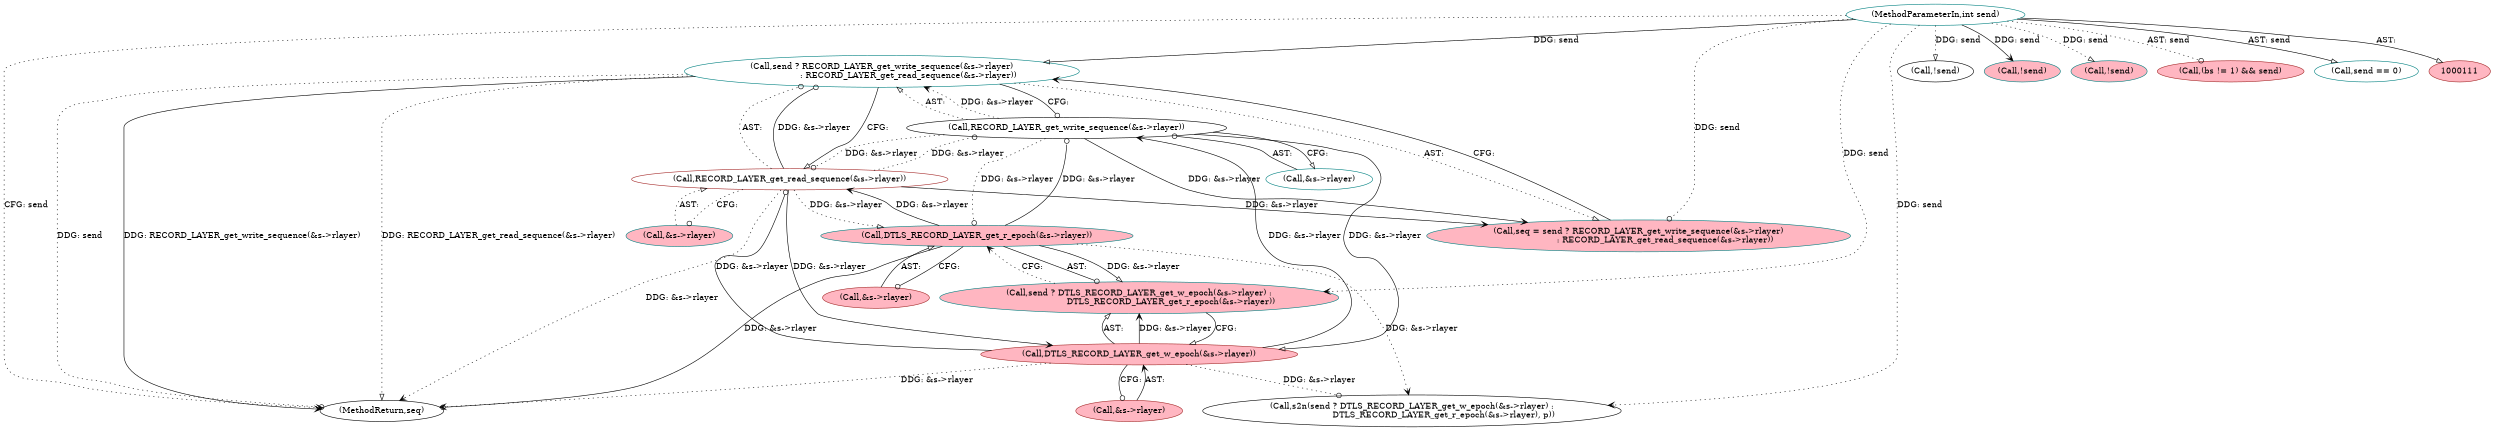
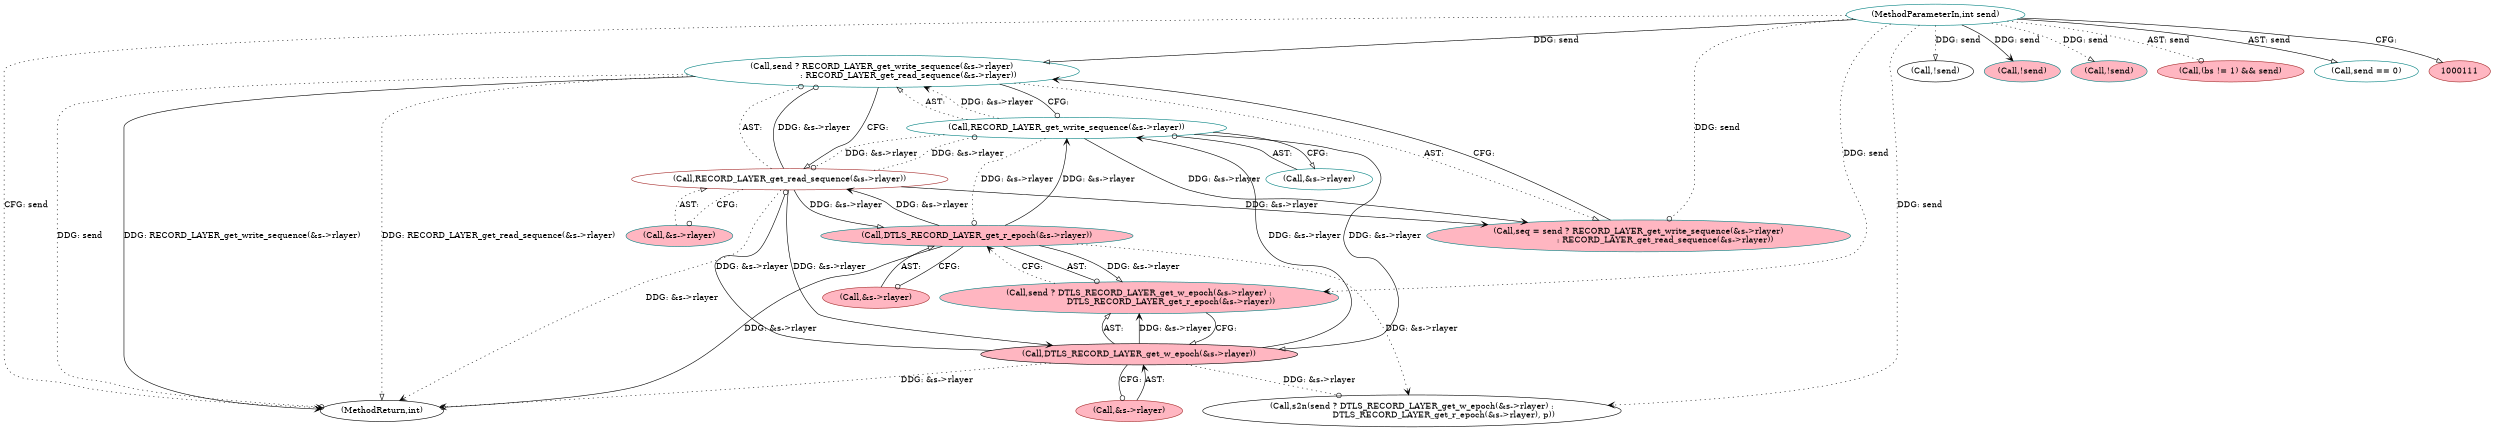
edge "(MethodParameterIn,int send)" -> "1000111": label "AST: " -> "CFG: "
node "(Call,RECORD_LAYER_get_write_sequence(&s->rlayer))": color black -> teal
edge "(Call,DTLS_RECORD_LAYER_get_r_epoch(&s->rlayer))" -> "(Call,RECORD_LAYER_get_write_sequence(&s->rlayer))": arrowhead odot -> vee
edge "(Call,RECORD_LAYER_get_read_sequence(&s->rlayer))" -> "(Call,DTLS_RECORD_LAYER_get_r_epoch(&s->rlayer))": style dotted -> solid
node "(Call,DTLS_RECORD_LAYER_get_w_epoch(&s->rlayer))": color brown -> black
node "(MethodReturn,seq)": label "(MethodReturn,seq)" -> "(MethodReturn,int)"
